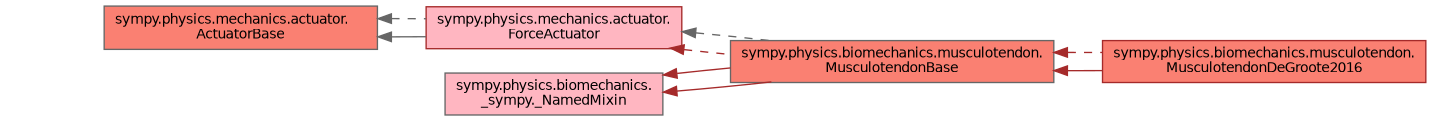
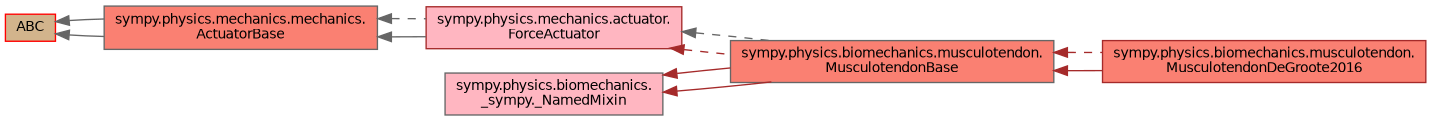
node "ABC": added
node "sympy.physics.mechanics.actuator. ActuatorBase": label "sympy.physics.mechanics.actuator. ActuatorBase" -> "sympy.physics.mechanics.mechanics. ActuatorBase"
